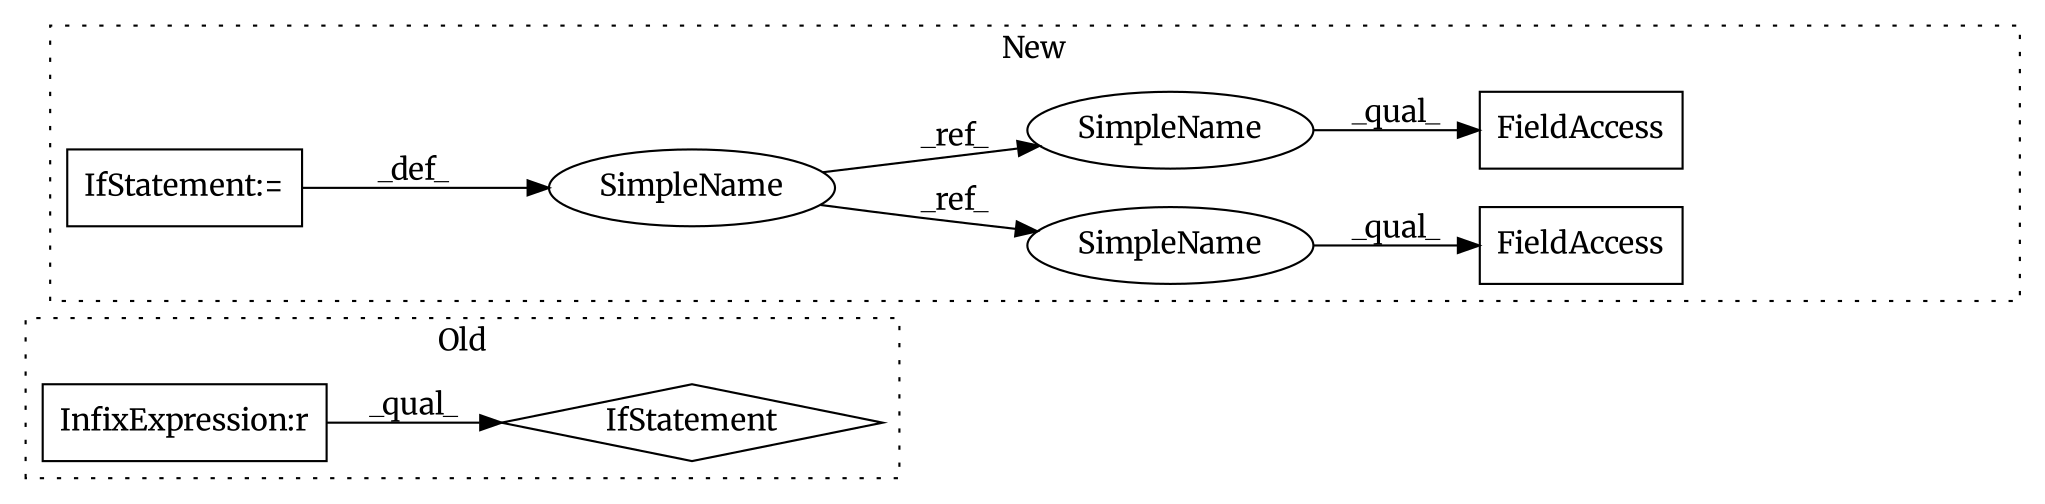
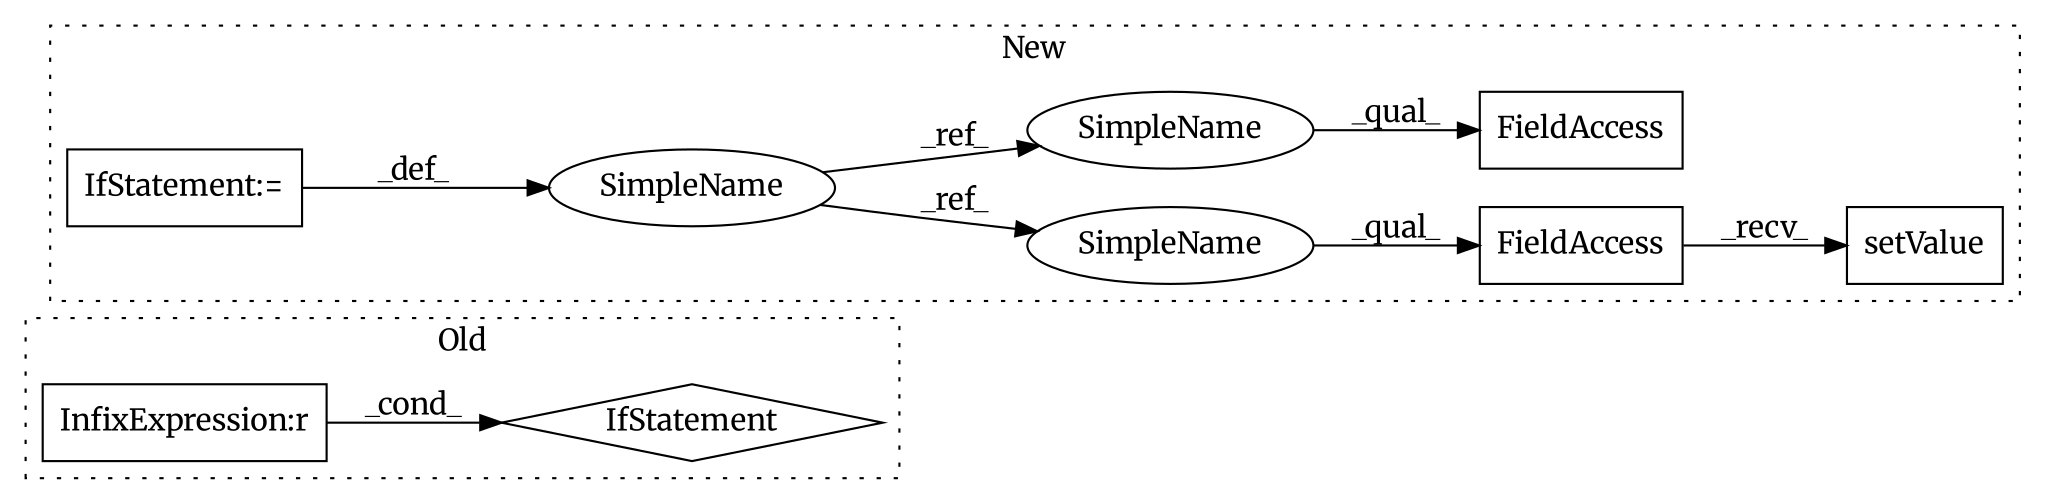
node "setValue": added
edge "InfixExpression:r" -> "IfStatement": label "_qual_" -> "_cond_"
